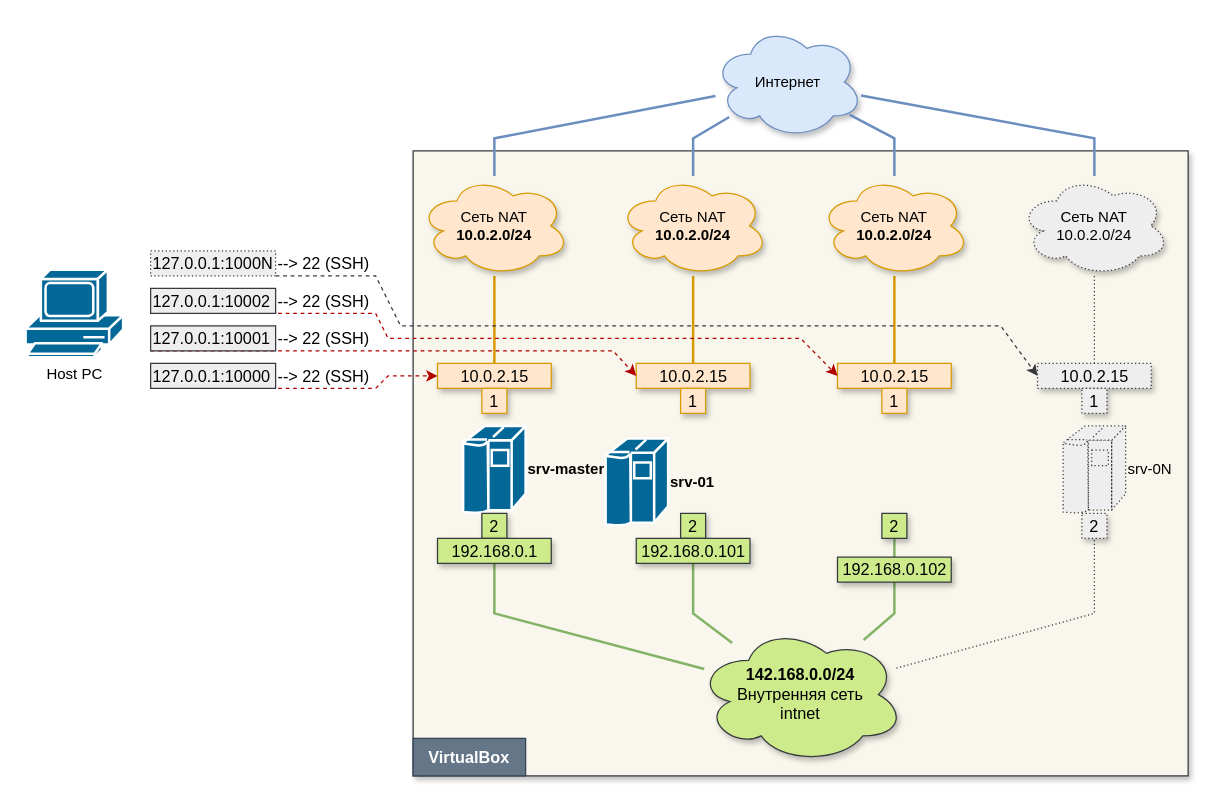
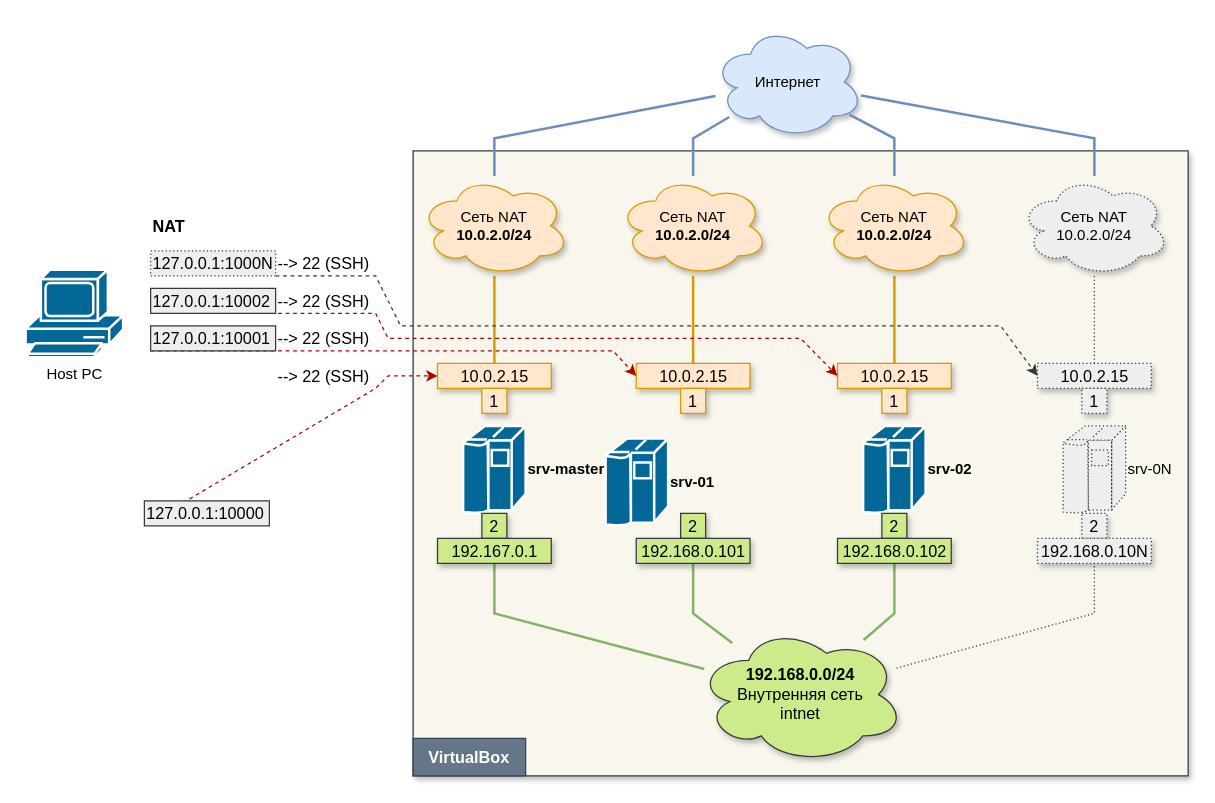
node "NAT": added
node "127.0.0.1:10000": moved (213, 376) -> (207, 513)
node "srv-02": added
node "192.168.0.1": label "192.168.0.1" -> "192.167.0.1"
node "192.168.0.10N": added
node "192.168.0.102": moved (894, 569) -> (894, 551)
node "142.168.0.0/24 Внутренняя сеть intnet": label "142.168.0.0/24 Внутренняя сеть intnet" -> "192.168.0.0/24 Внутренняя сеть intnet"
